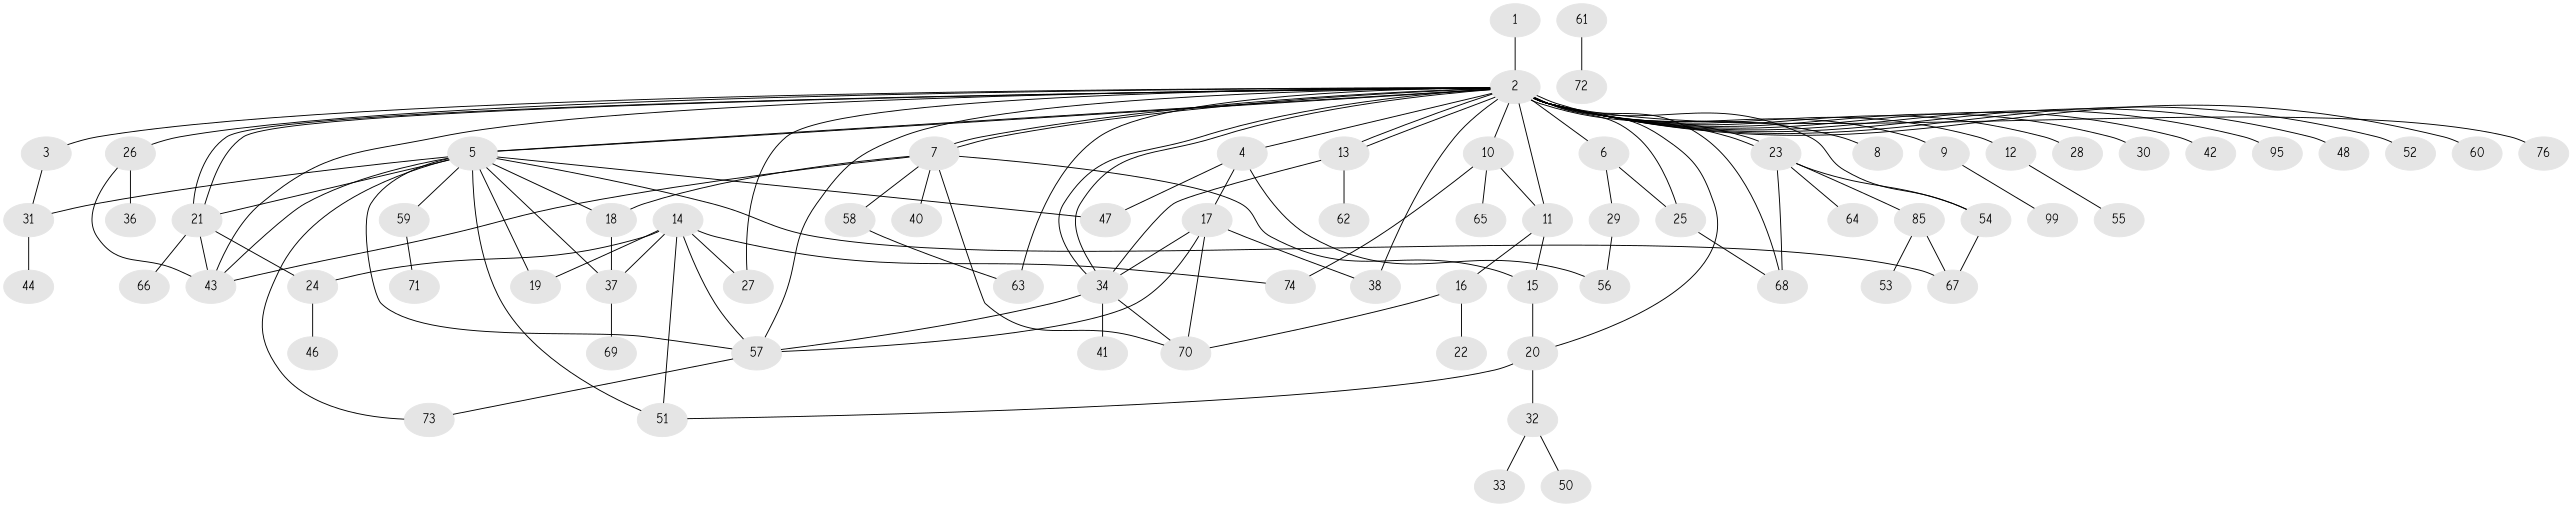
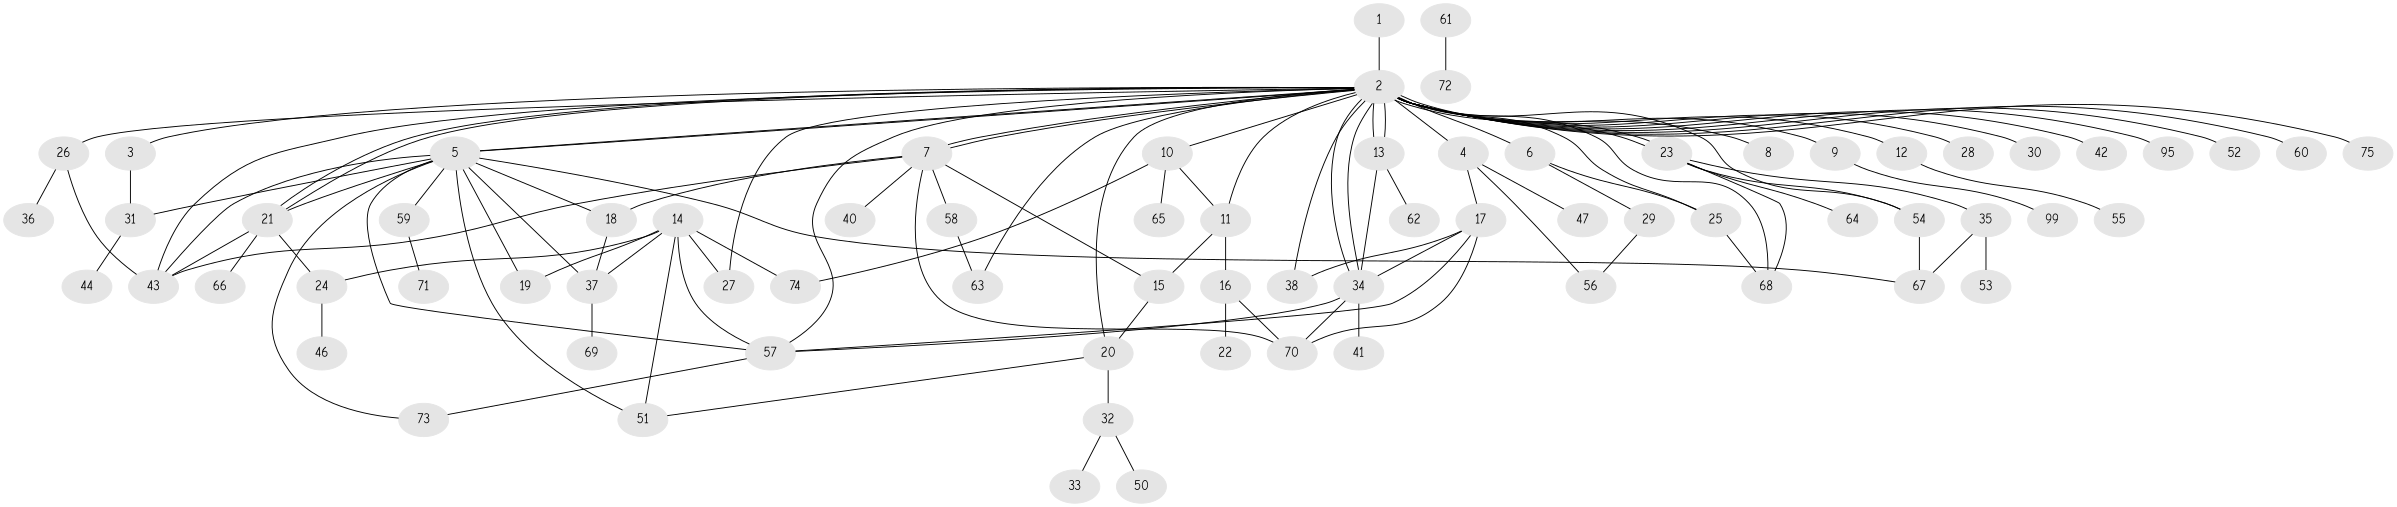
node "48": removed
node "76": label "76" -> "75"
edge "5" -- "47": removed
node "85": label "85" -> "35"
